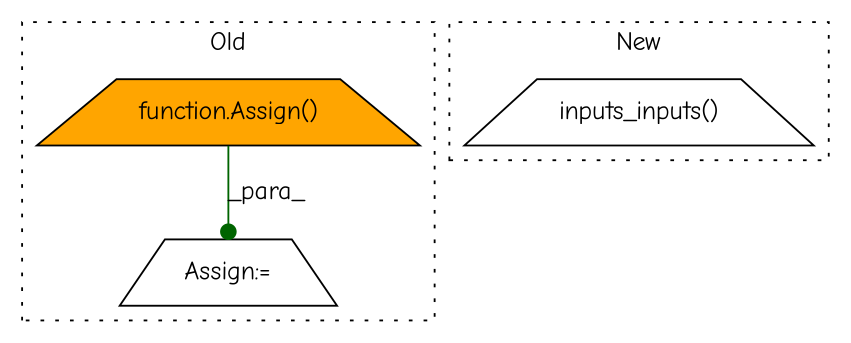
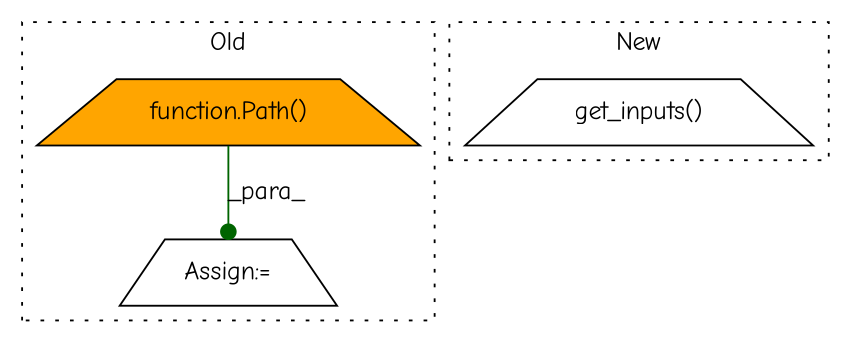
node "function.Assign()": label "function.Assign()" -> "function.Path()"
node "inputs_inputs()": label "inputs_inputs()" -> "get_inputs()"
